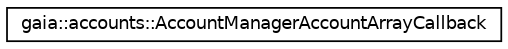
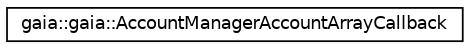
node "gaia::accounts::AccountManagerAccountArrayCallback": label "gaia::accounts::AccountManagerAccountArrayCallback" -> "gaia::gaia::AccountManagerAccountArrayCallback"
